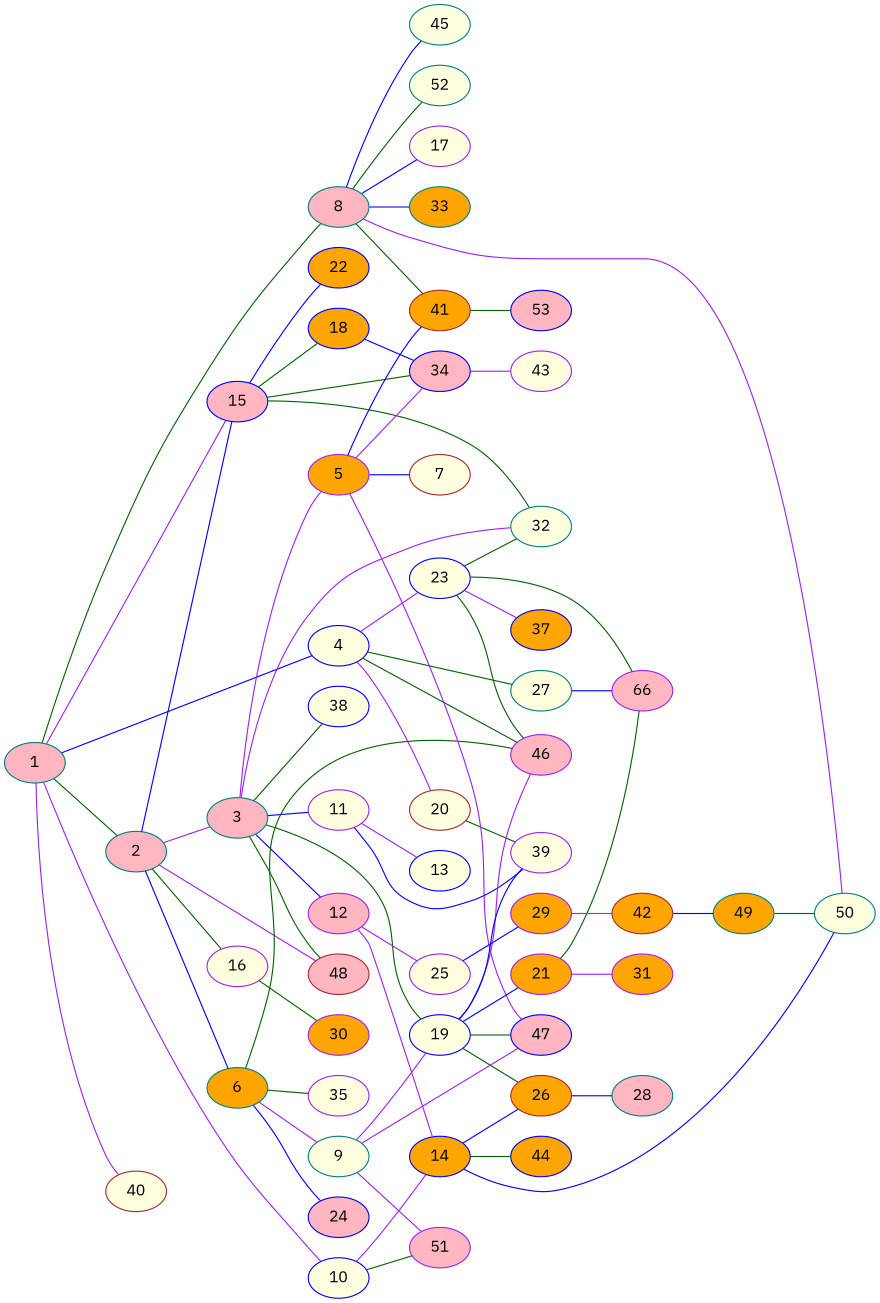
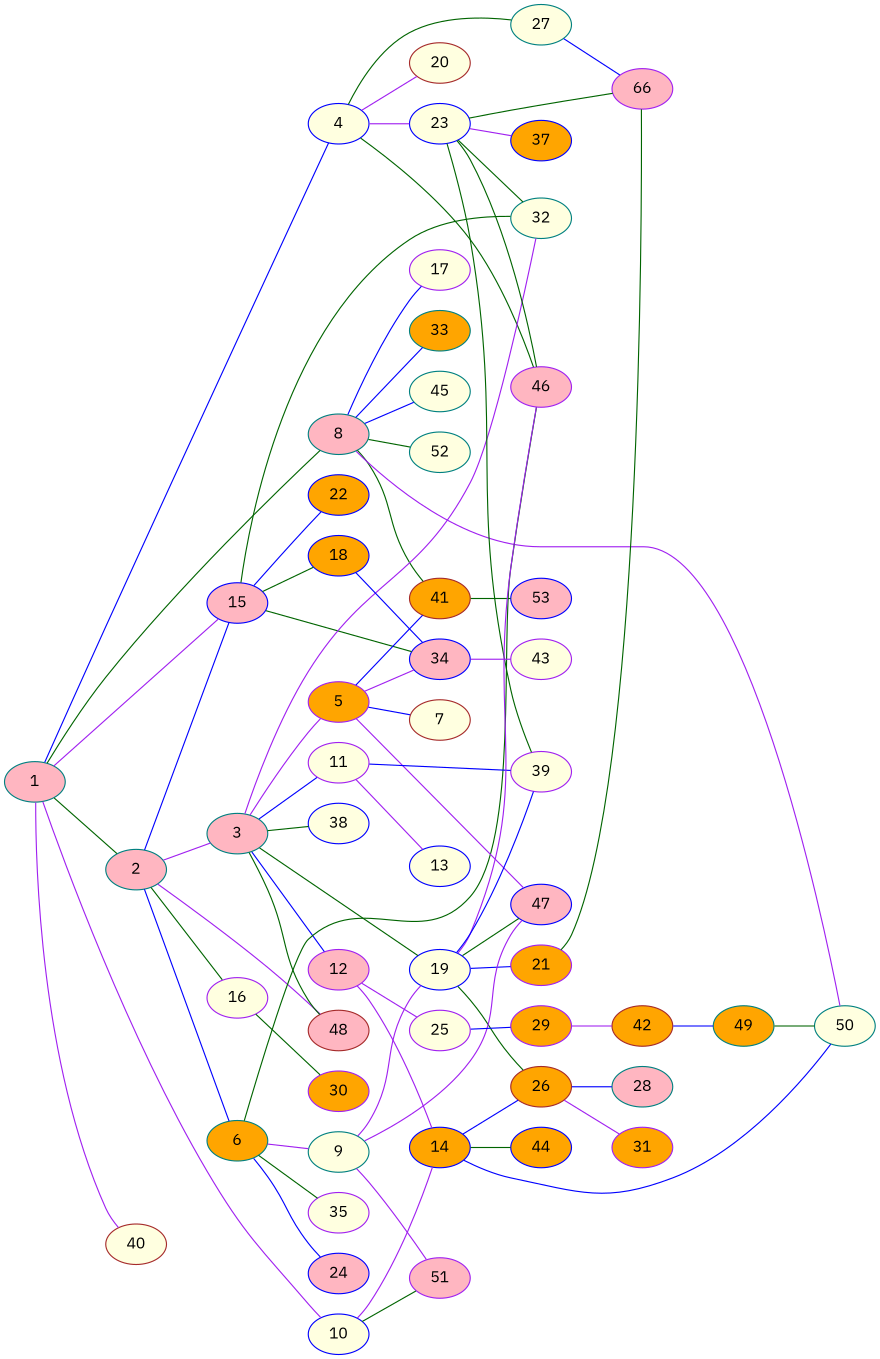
edge "20" -- "39": now "23" -- "39"
edge "21" -- "31": now "26" -- "31"
